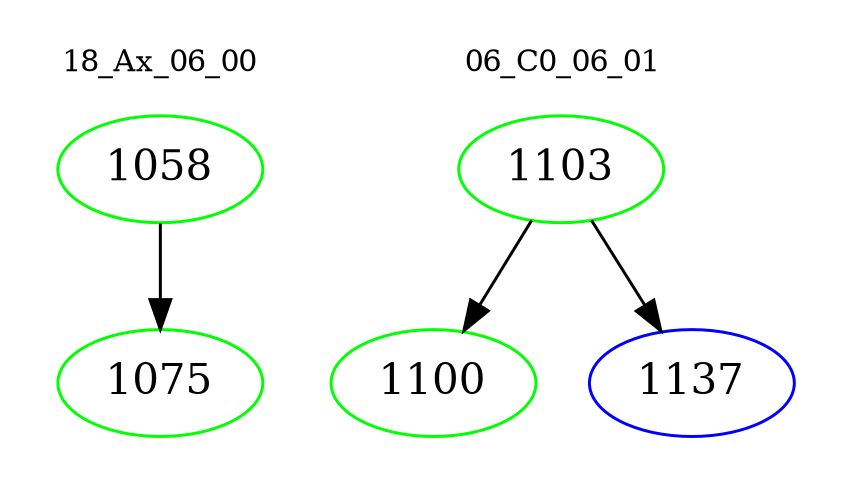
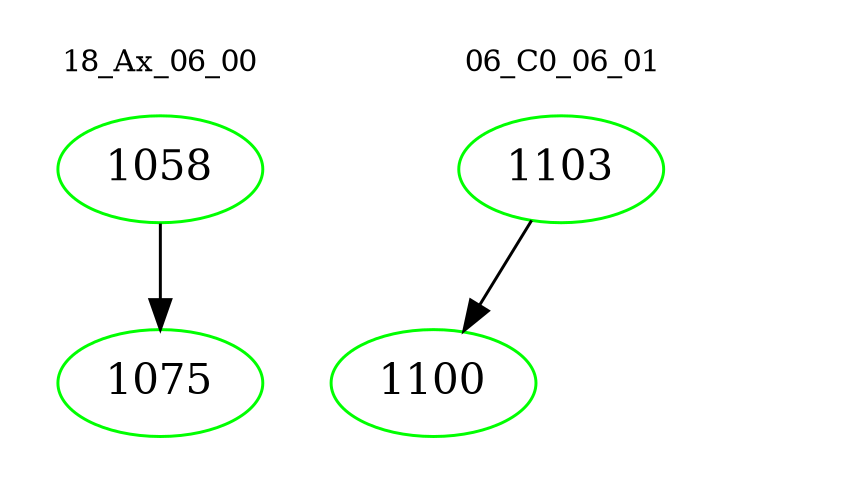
node "1137": removed
